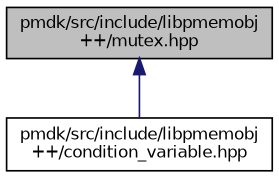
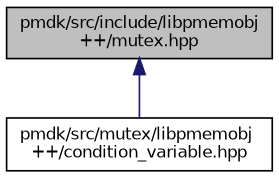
node "pmdk/src/include/libpmemobj ++/condition_variable.hpp": label "pmdk/src/include/libpmemobj ++/condition_variable.hpp" -> "pmdk/src/mutex/libpmemobj ++/condition_variable.hpp"
